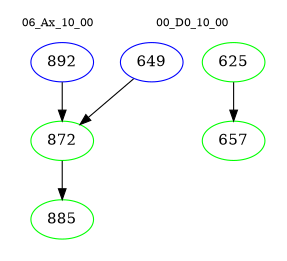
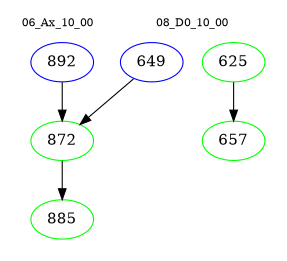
cluster "00_D0_10_00": label "00_D0_10_00" -> "08_D0_10_00"
